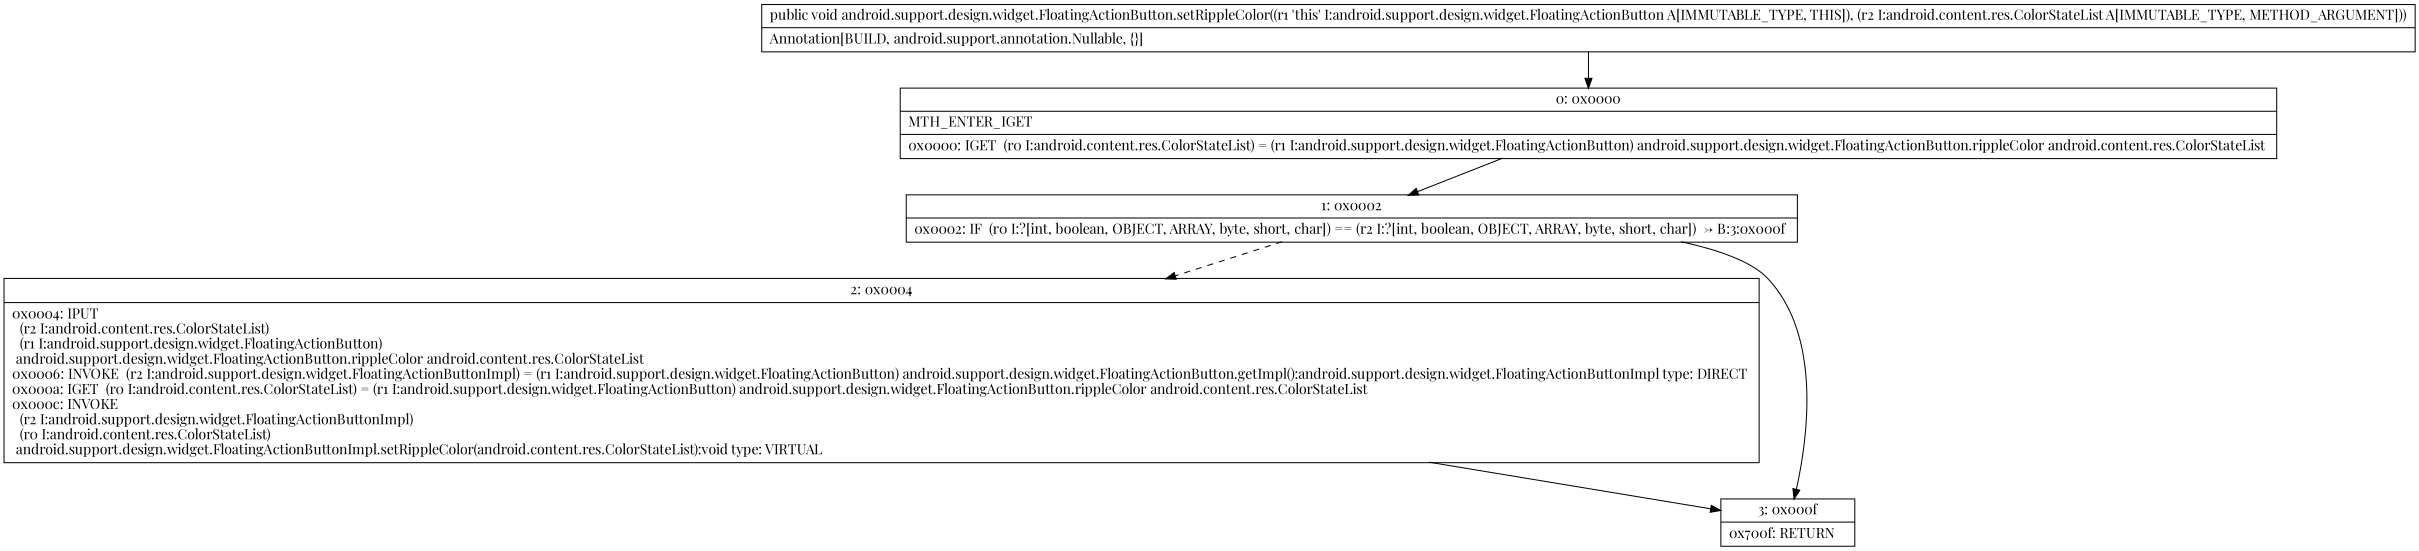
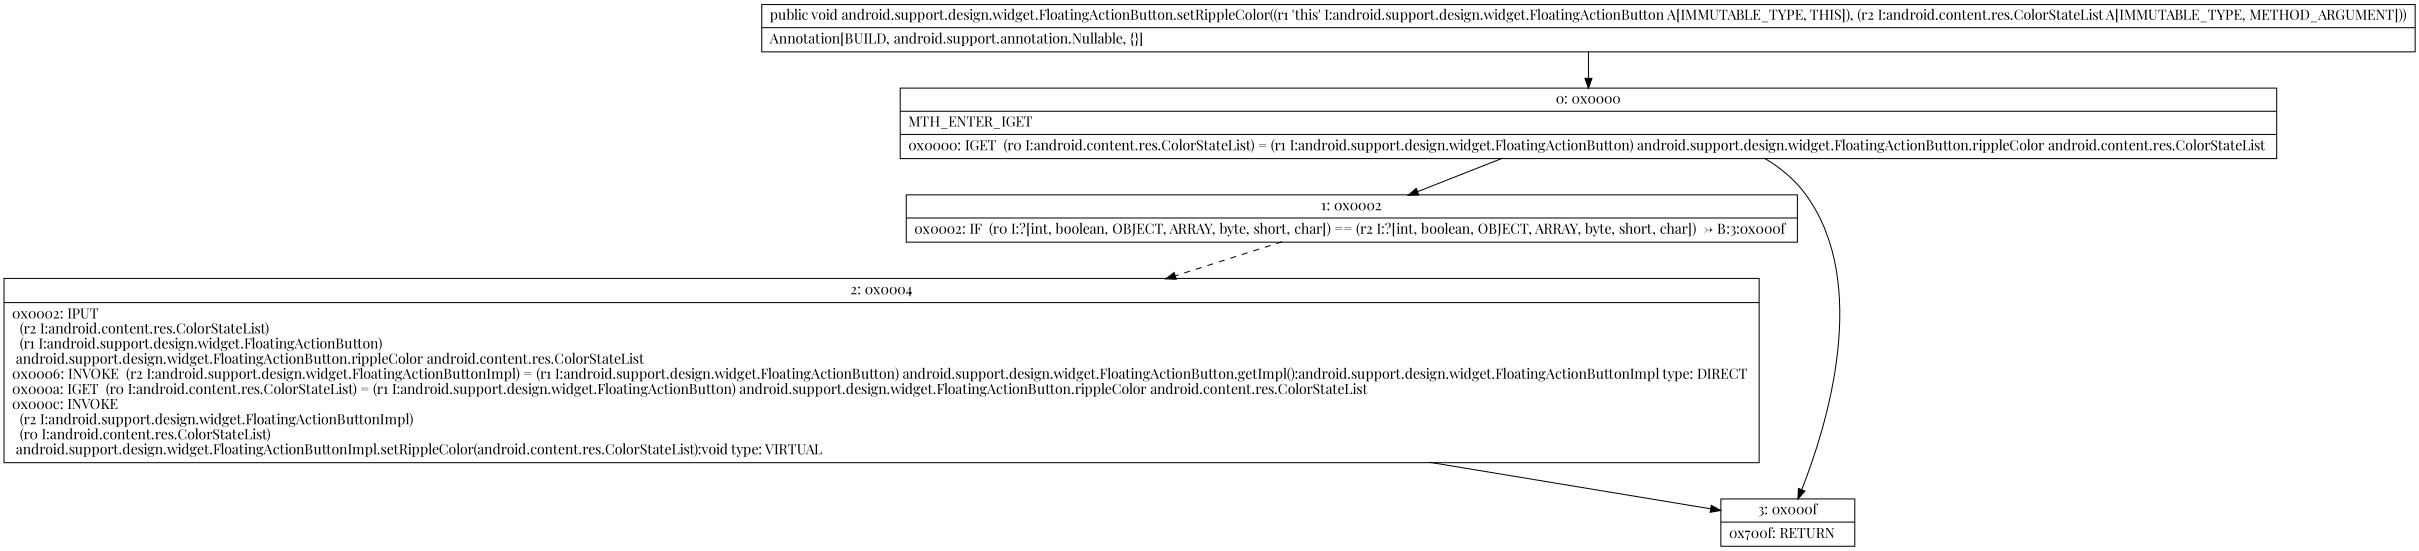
node "2: 0x0004": text "0x0004: IPUT" -> "0x0002: IPUT"
edge "1: 0x0002" -> "3: 0x000f": now "0: 0x0000" -> "3: 0x000f"
